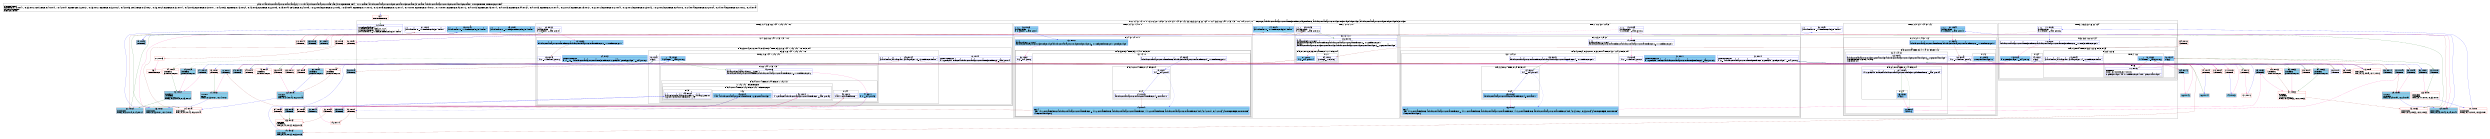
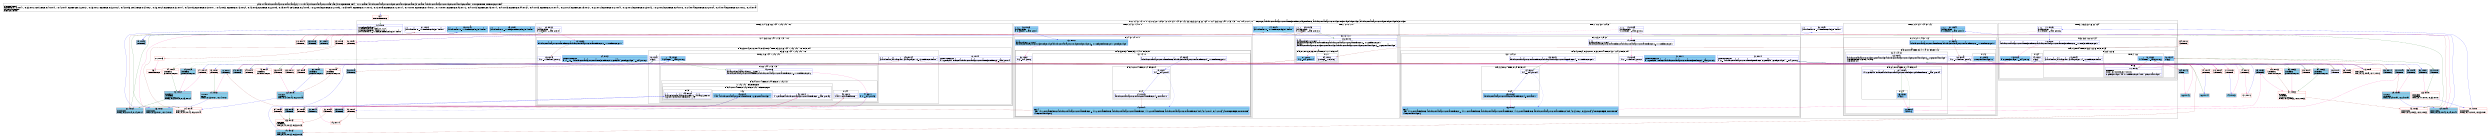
node "247: 0x012f": fillcolor skyblue -> white
